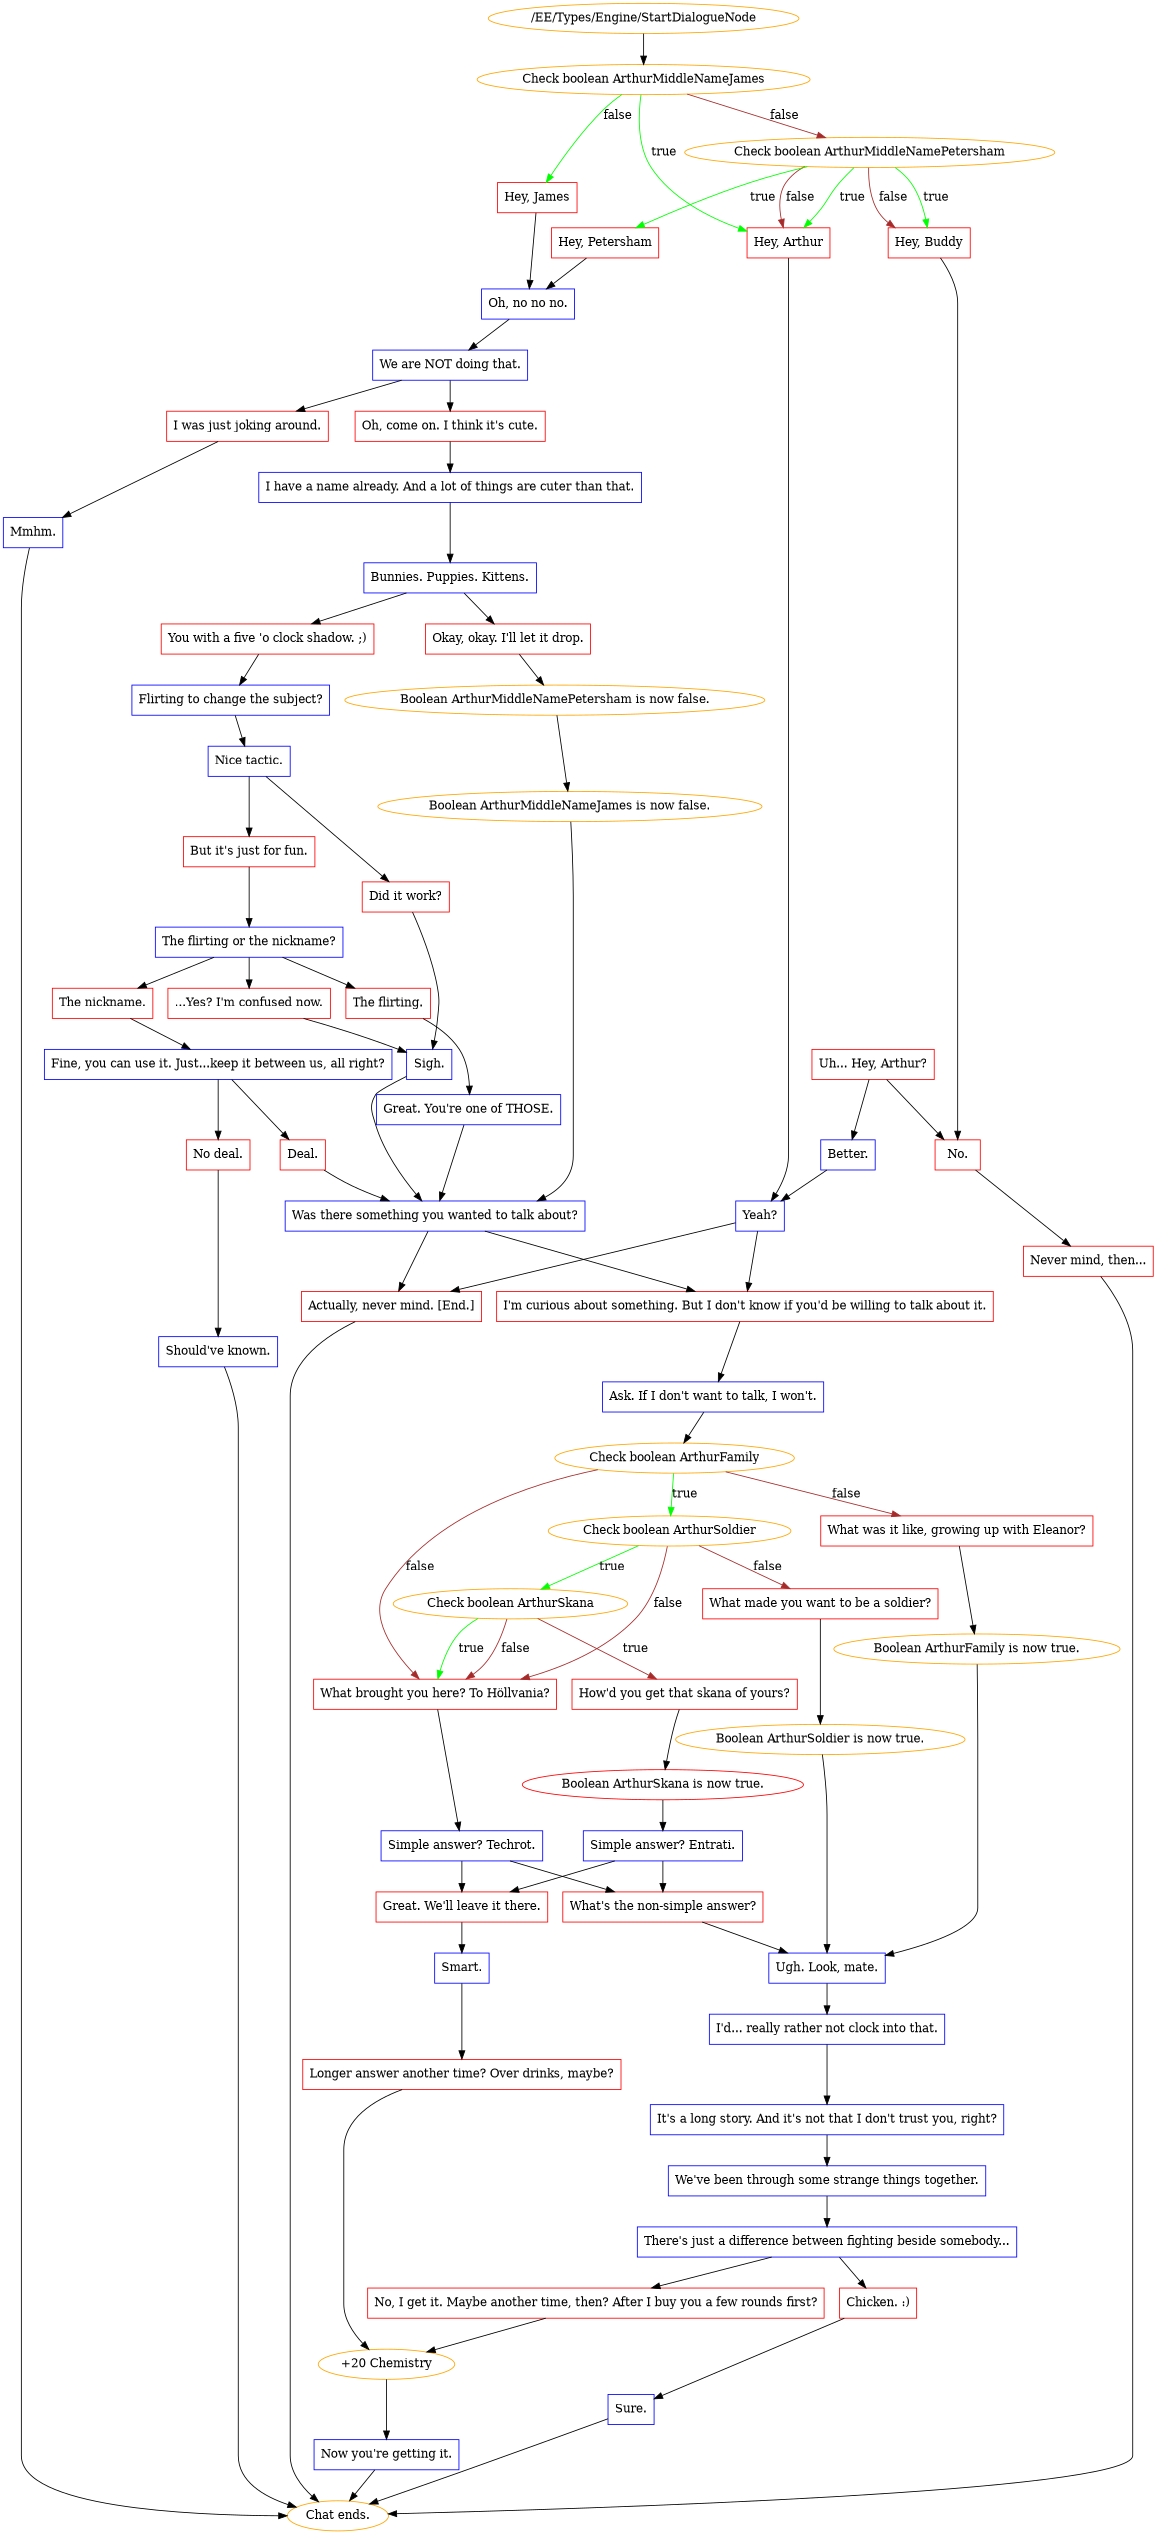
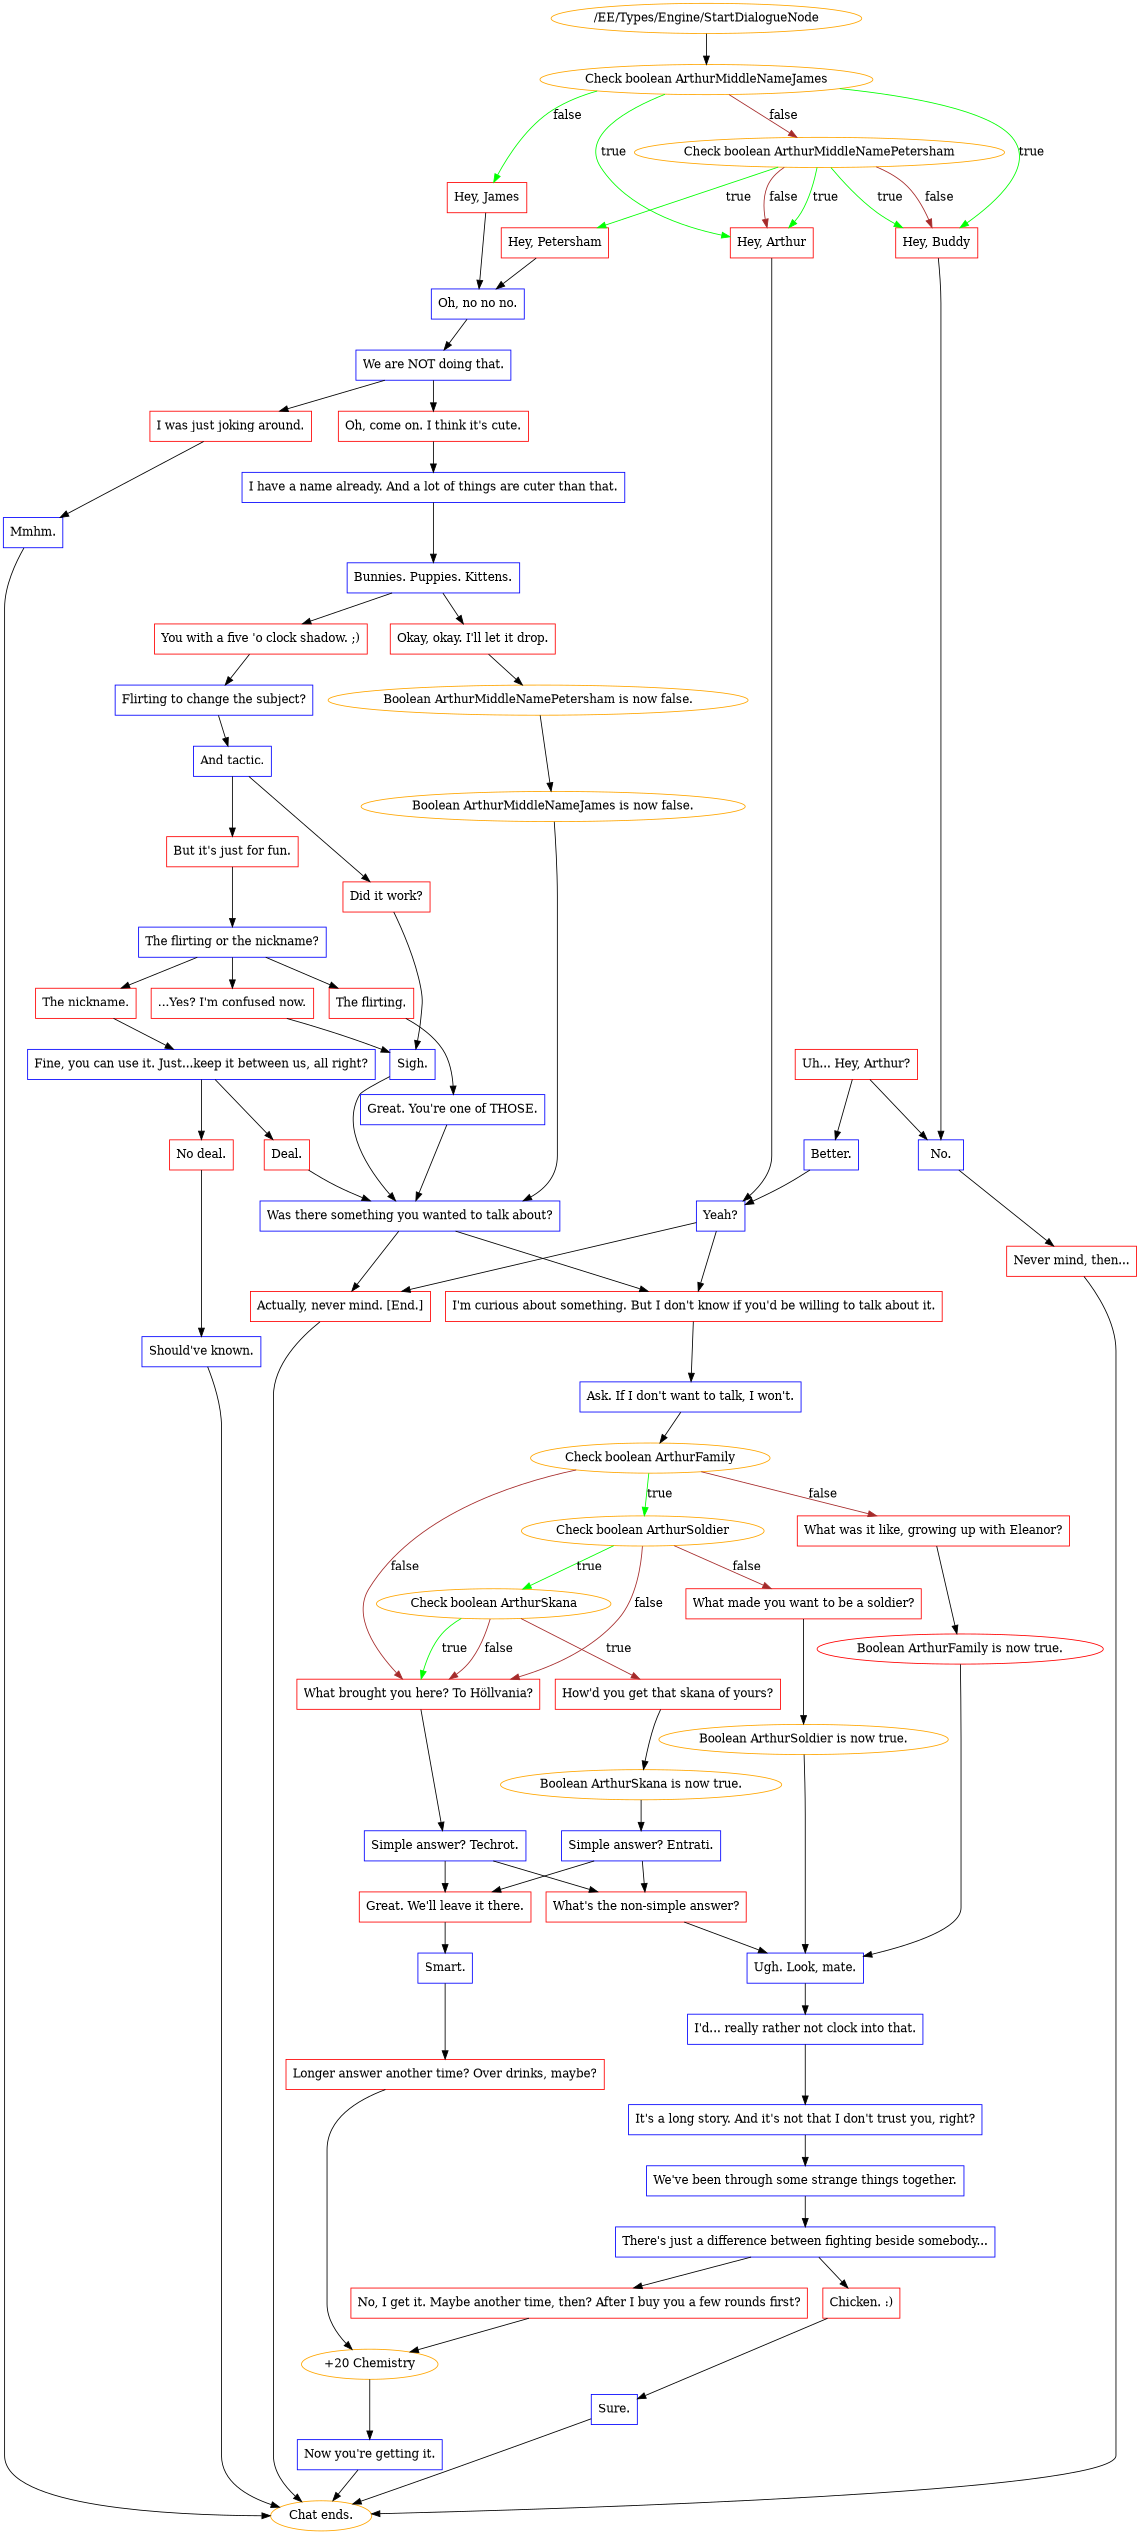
edge "Check boolean ArthurMiddleNameJames" -> "Hey, Buddy": added, label "true"
node "Nice tactic.": label "Nice tactic." -> "And tactic."
node "No.": color red -> blue
node "Boolean ArthurFamily is now true.": color orange -> red
node "Boolean ArthurSkana is now true.": color red -> orange
